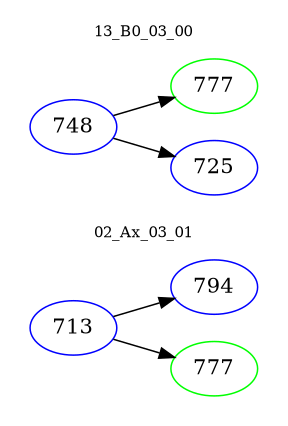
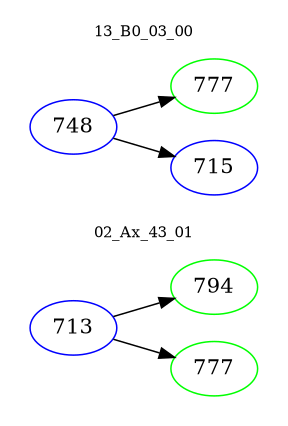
node "725": label "725" -> "715"
cluster "02_Ax_03_01": label "02_Ax_03_01" -> "02_Ax_43_01"
node "794": color blue -> green
